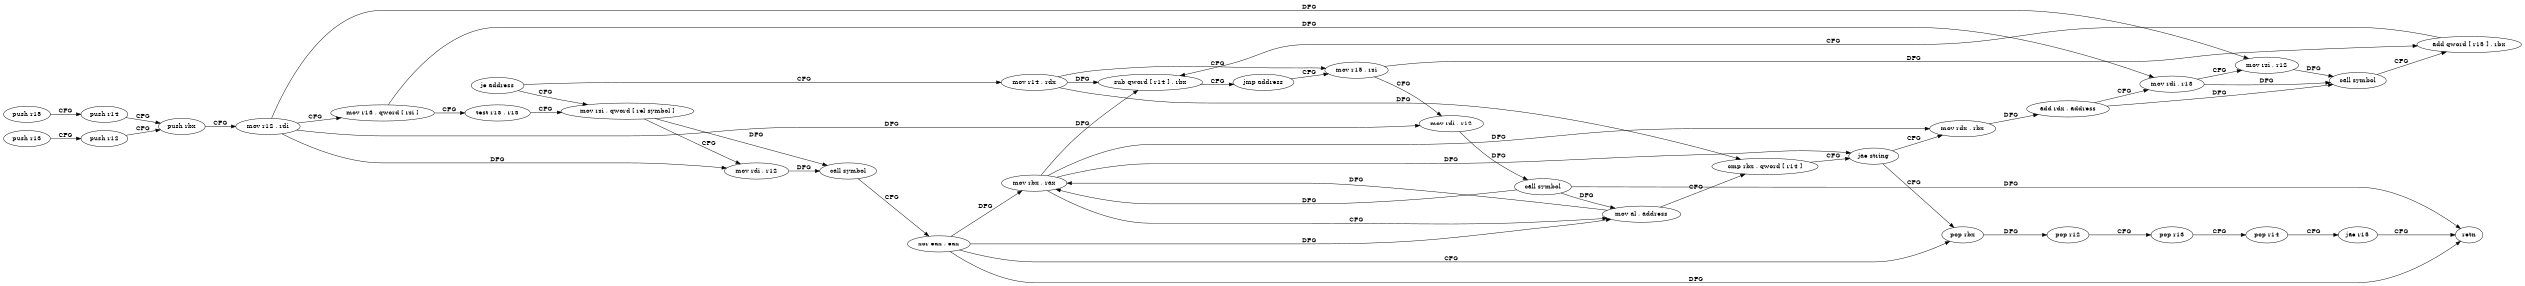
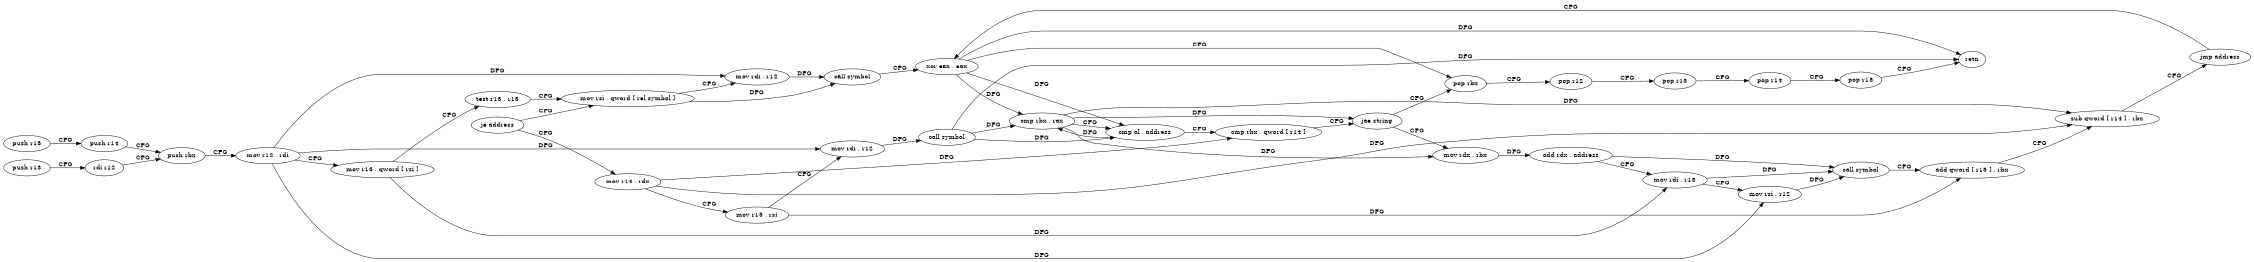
edge "jmp address" -> "mov r15 , rsi": now "jmp address" -> "xor eax , eax"
node "push r12": label "push r12" -> "rdi r12"
node "mov rbx , rax": label "mov rbx , rax" -> "cmp rbx , rax"
node "mov al , address": label "mov al , address" -> "cmp al , address"
edge "pop rbx" -> "pop r12": label "DFG" -> "CFG"
node "jae r15": label "jae r15" -> "pop r15"
